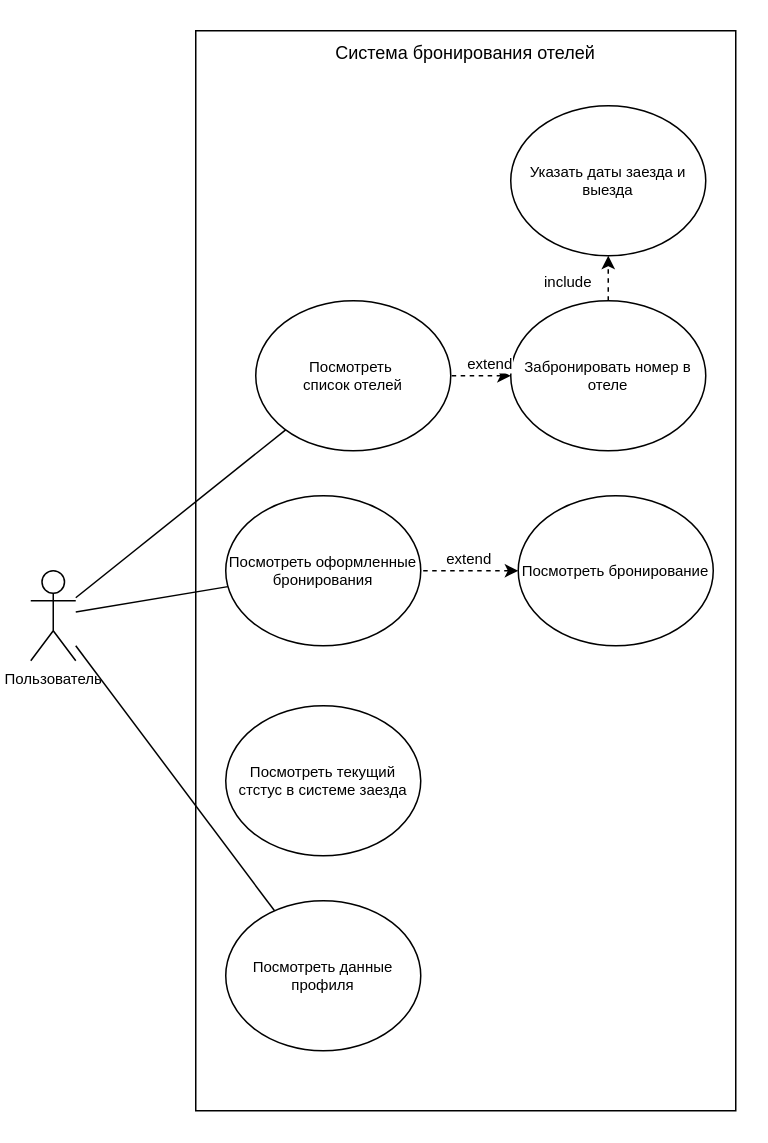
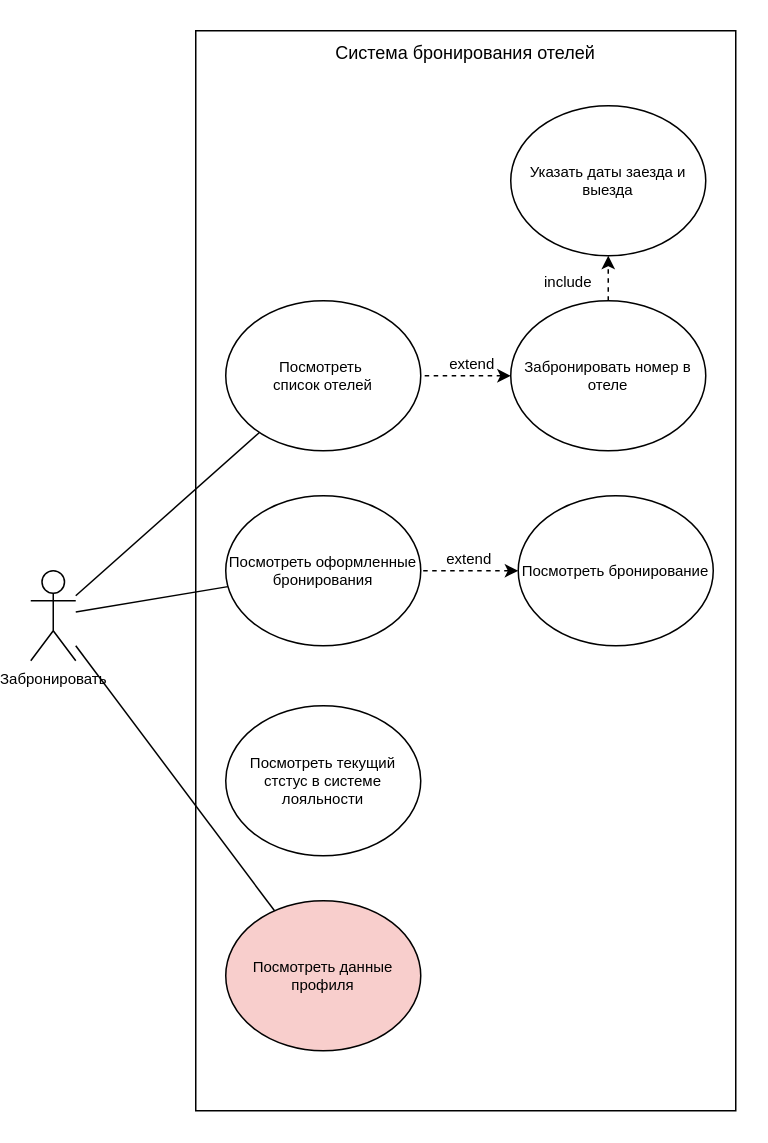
node "Посмотреть список отелей": moved (353, 376) -> (323, 376)
node "Пользователь": label "Пользователь" -> "Забронировать"
node "Посмотреть текущий стстус в системе заезда": label "Посмотреть текущий стстус в системе заезда" -> "Посмотреть текущий стстус в системе лояльности"
node "Посмотреть данные профиля": fillcolor #ffffff -> #f8cecc
